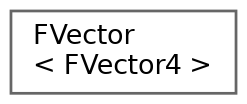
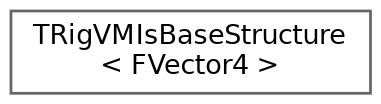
node "FVector < FVector4 >": label "FVector < FVector4 >" -> "TRigVMIsBaseStructure < FVector4 >"
